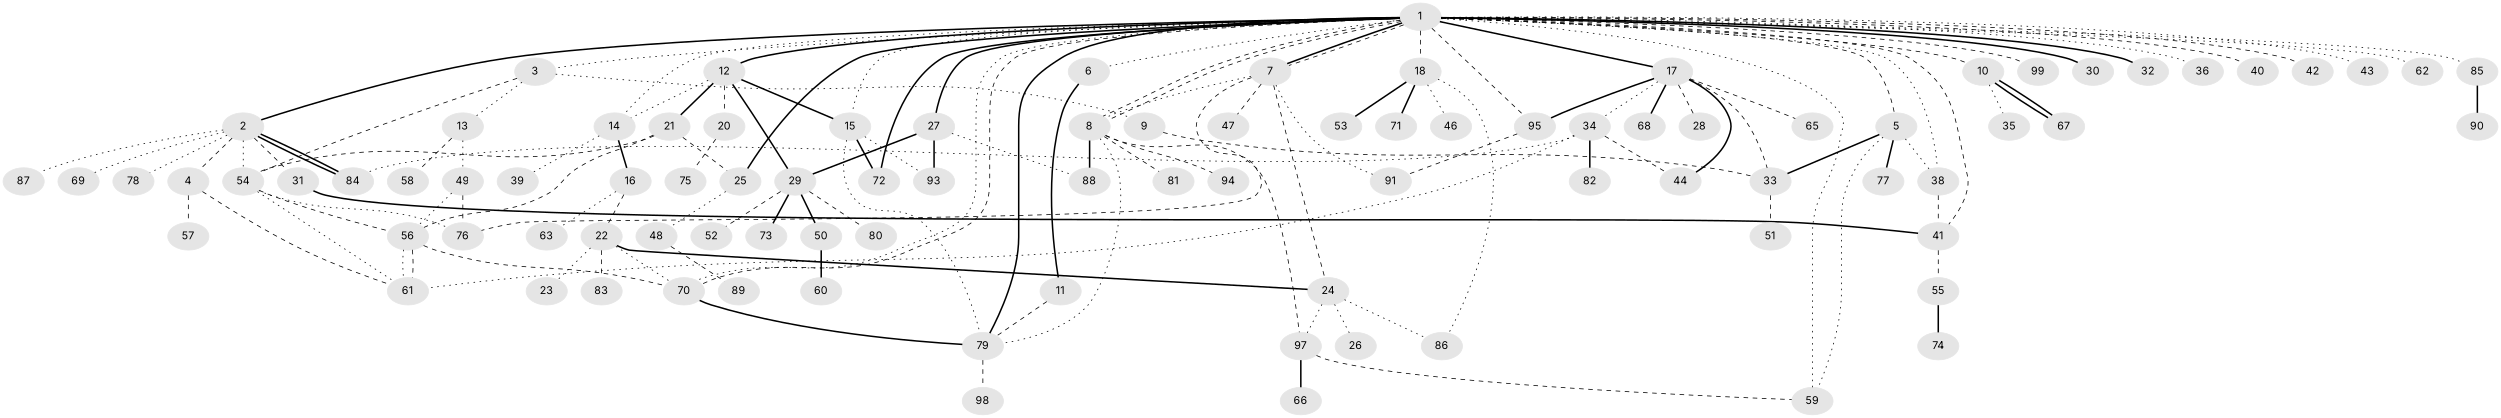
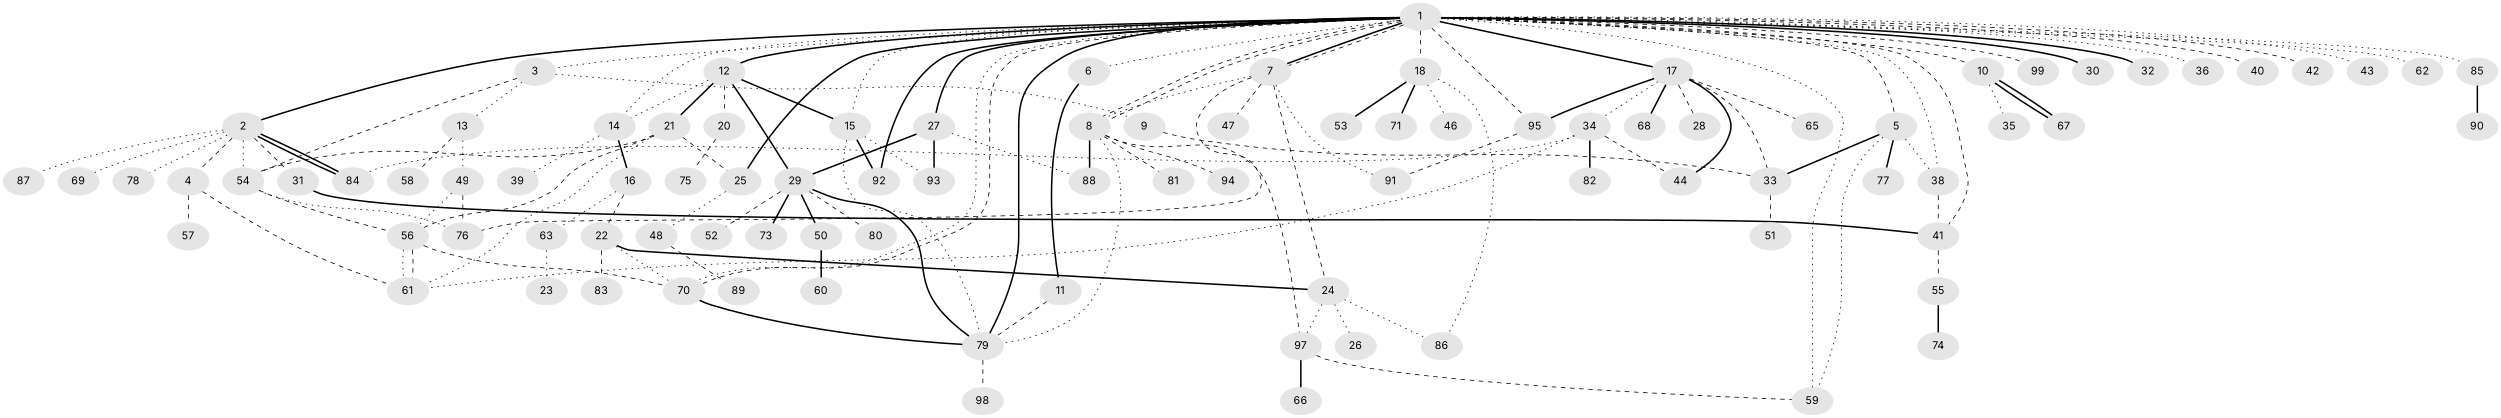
node "72": label "72" -> "92"
edge "54" -- "61": now "21" -- "61"
edge "29" -- "79": added
edge "22" -- "23": now "63" -- "23"
